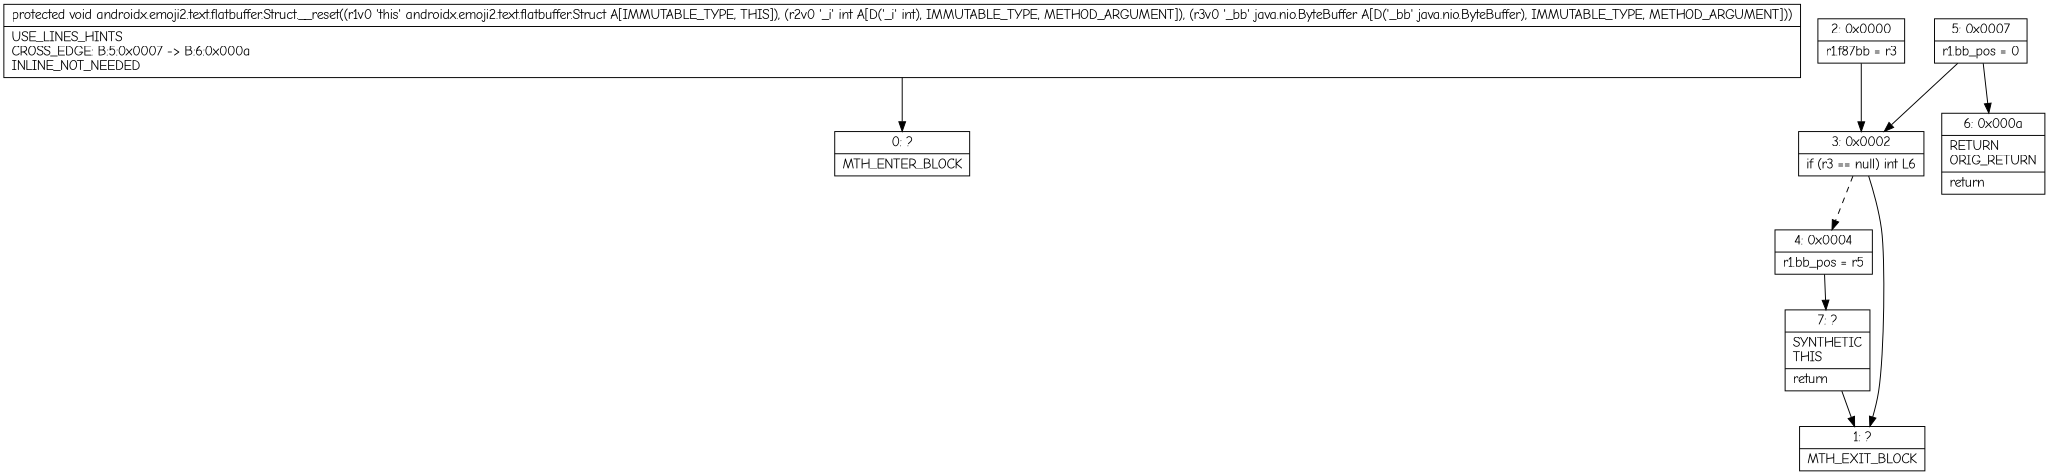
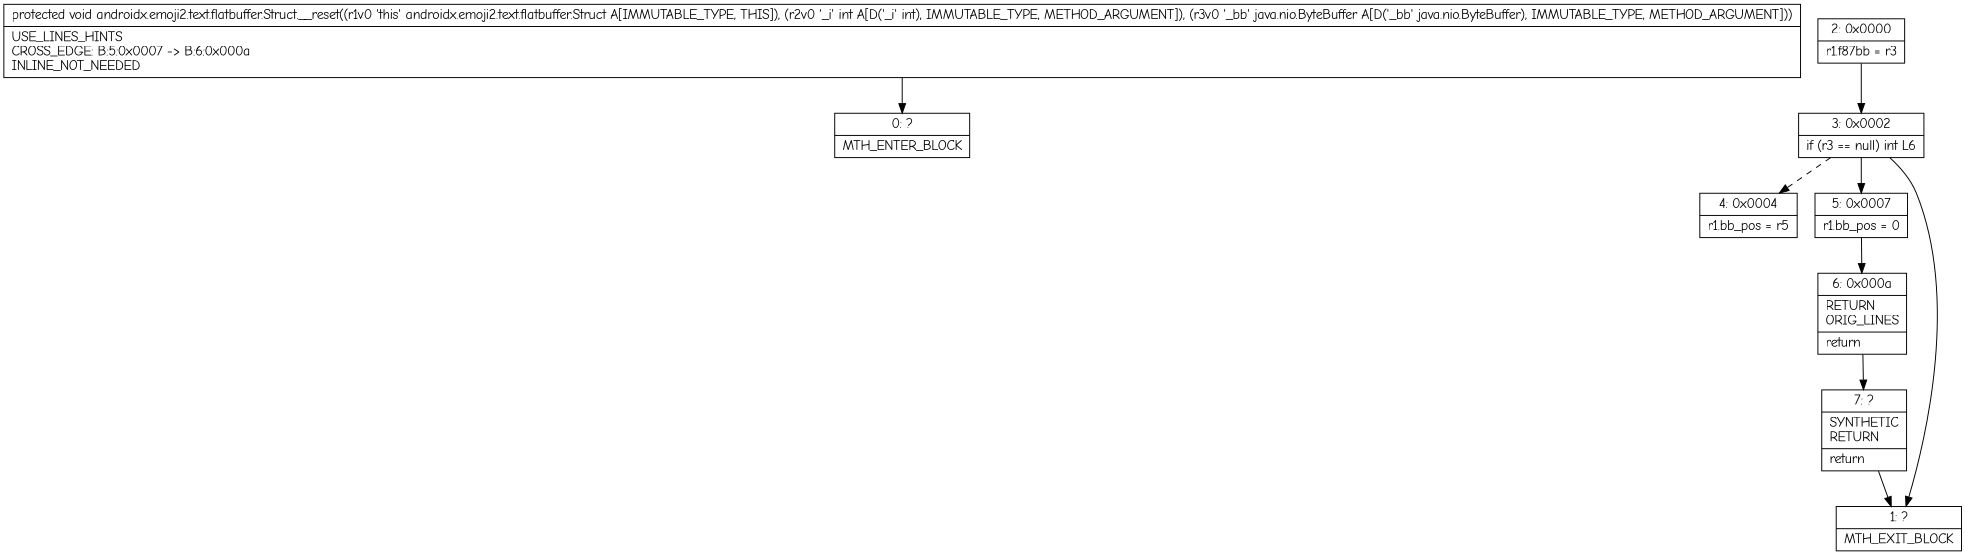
edge "5: 0x0007" -> "3: 0x0002": reversed
node "6: 0x000a": text "ORIG_RETURN" -> "ORIG_LINES"
edge "4: 0x0004" -> "7: ?": now "6: 0x000a" -> "7: ?"
node "7: ?": text "THIS" -> "RETURN"
